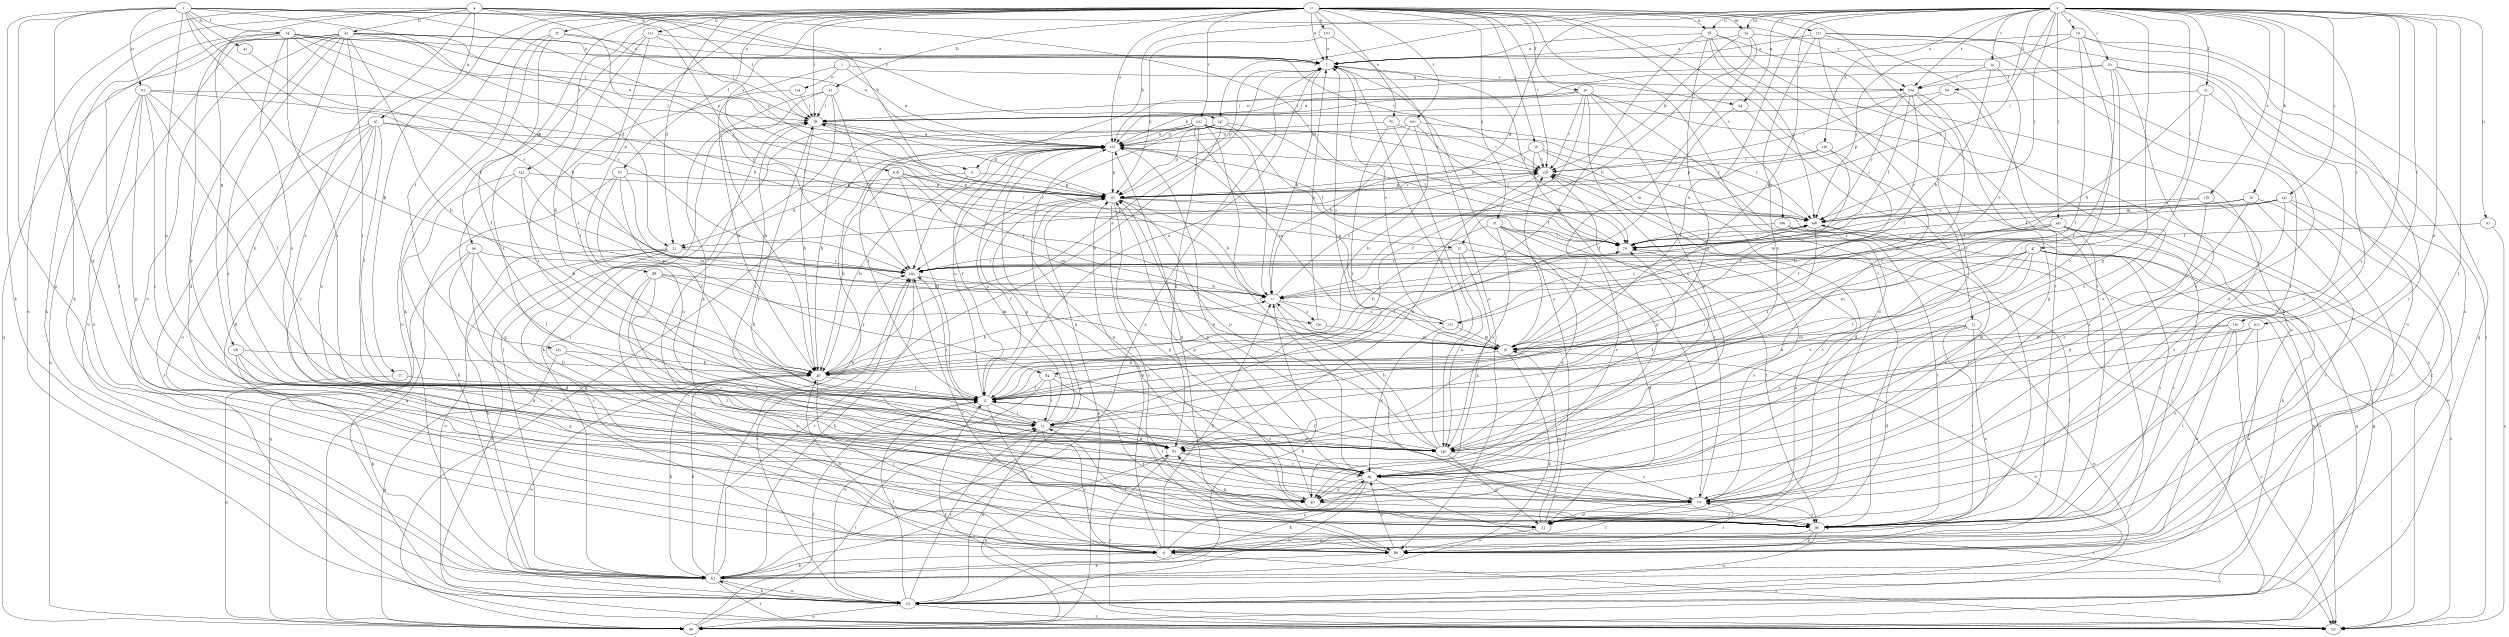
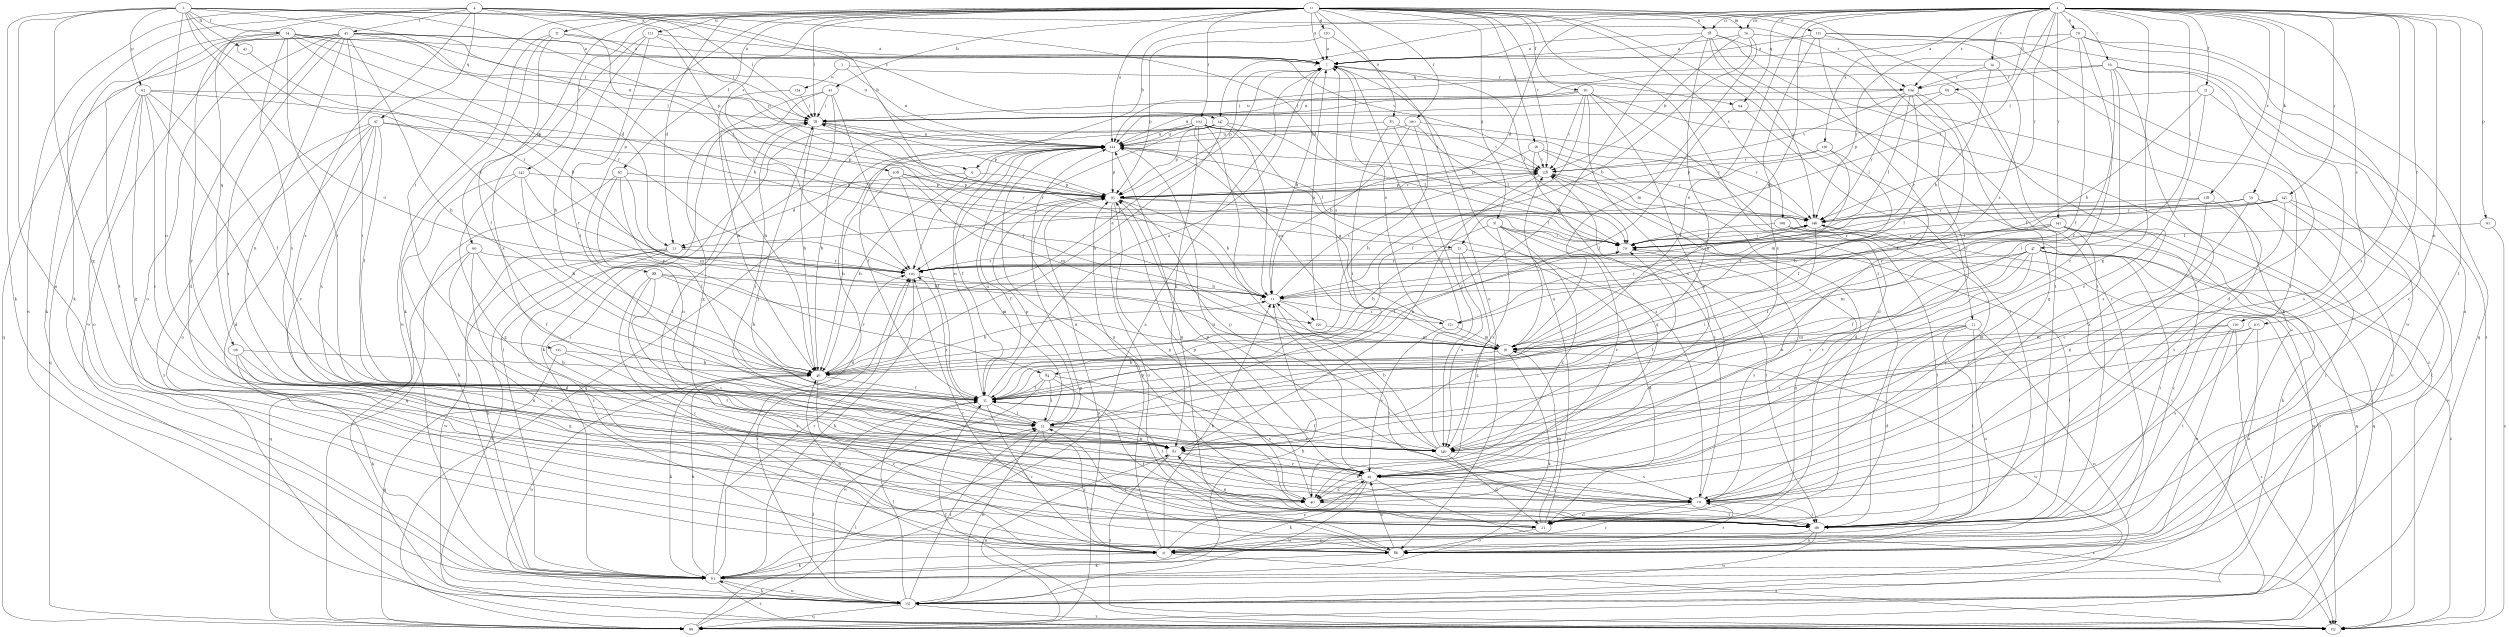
edge "4" -> "45": label "h" -> "t"
edge "145" -> "146": label "m" -> "y"
edge "3" -> "140": removed, label "x"
node "55": removed
